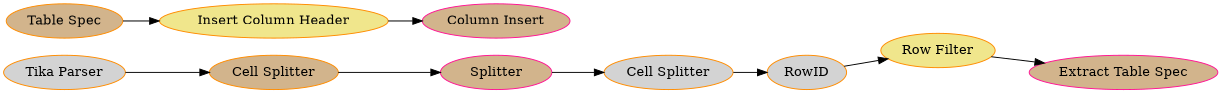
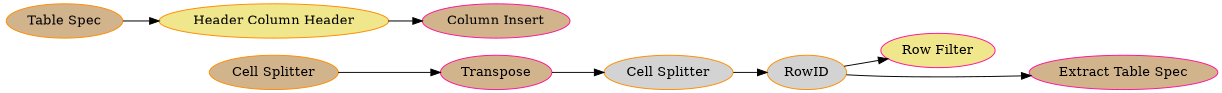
node "Insert Column Header": label "Insert Column Header" -> "Header Column Header"
node "Row Filter": color darkorange -> deeppink
edge "Row Filter" -> "Extract Table Spec": now "RowID" -> "Extract Table Spec"
node "Tika Parser": removed
node "Splitter": label "Splitter" -> "Transpose"
